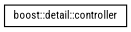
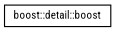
node "boost::detail::controller": label "boost::detail::controller" -> "boost::detail::boost"
